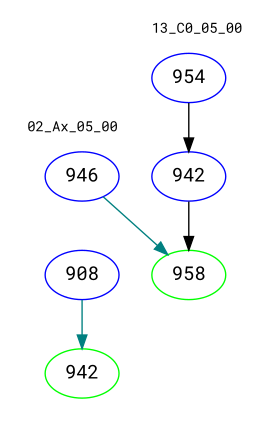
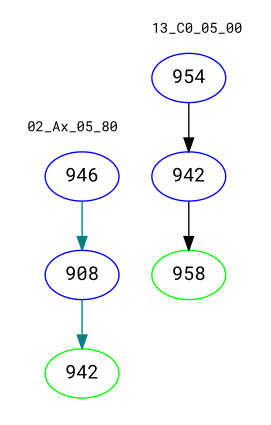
cluster "02_Ax_05_00": label "02_Ax_05_00" -> "02_Ax_05_80"
edge "946" -> "958": now "946" -> "908"
